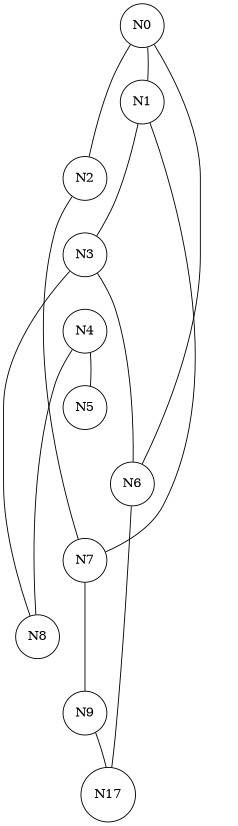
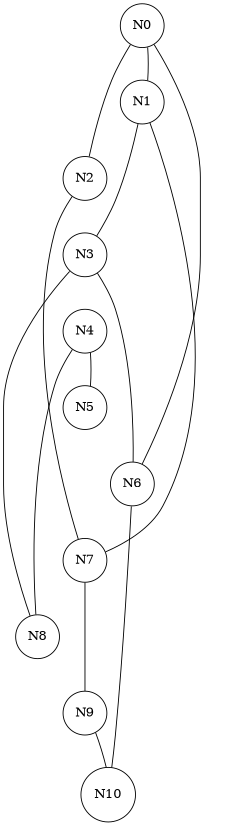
node "N17": label "N17" -> "N10"
